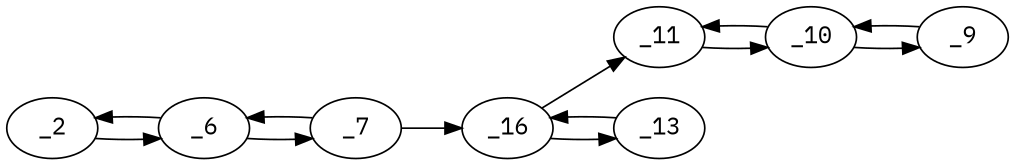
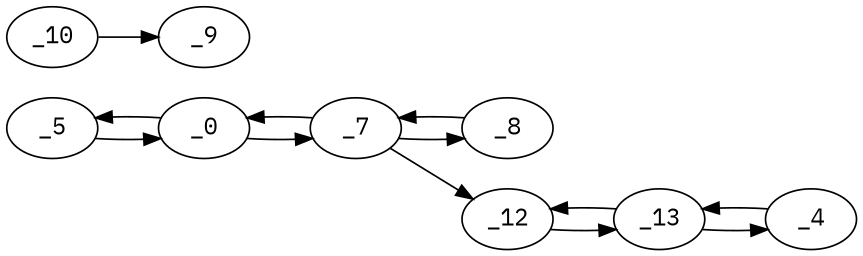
edge "_9" -> "_10": removed
node "_11": removed
node "_2": label "_2" -> "_5"
node "_6": label "_6" -> "_0"
node "_8": added
node "_16": label "_16" -> "_12"
node "_4": added
